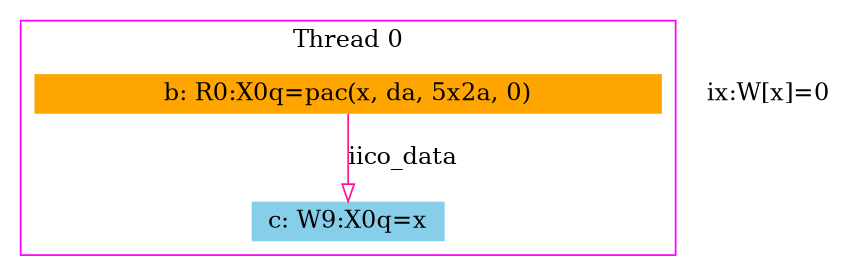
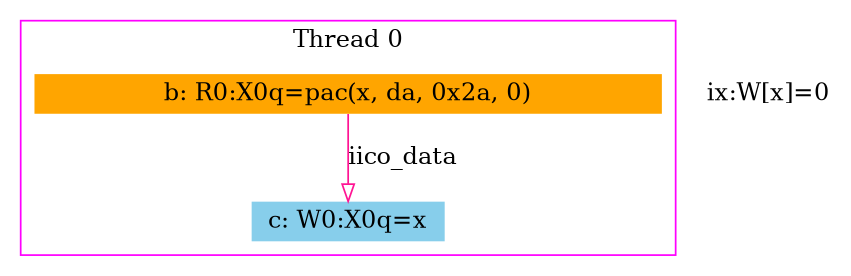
node "b: R0:X0q=pac(x, da, 5x2a, 0)": label "b: R0:X0q=pac(x, da, 5x2a, 0)" -> "b: R0:X0q=pac(x, da, 0x2a, 0)"
node "c: W9:X0q=x": label "c: W9:X0q=x" -> "c: W0:X0q=x"
